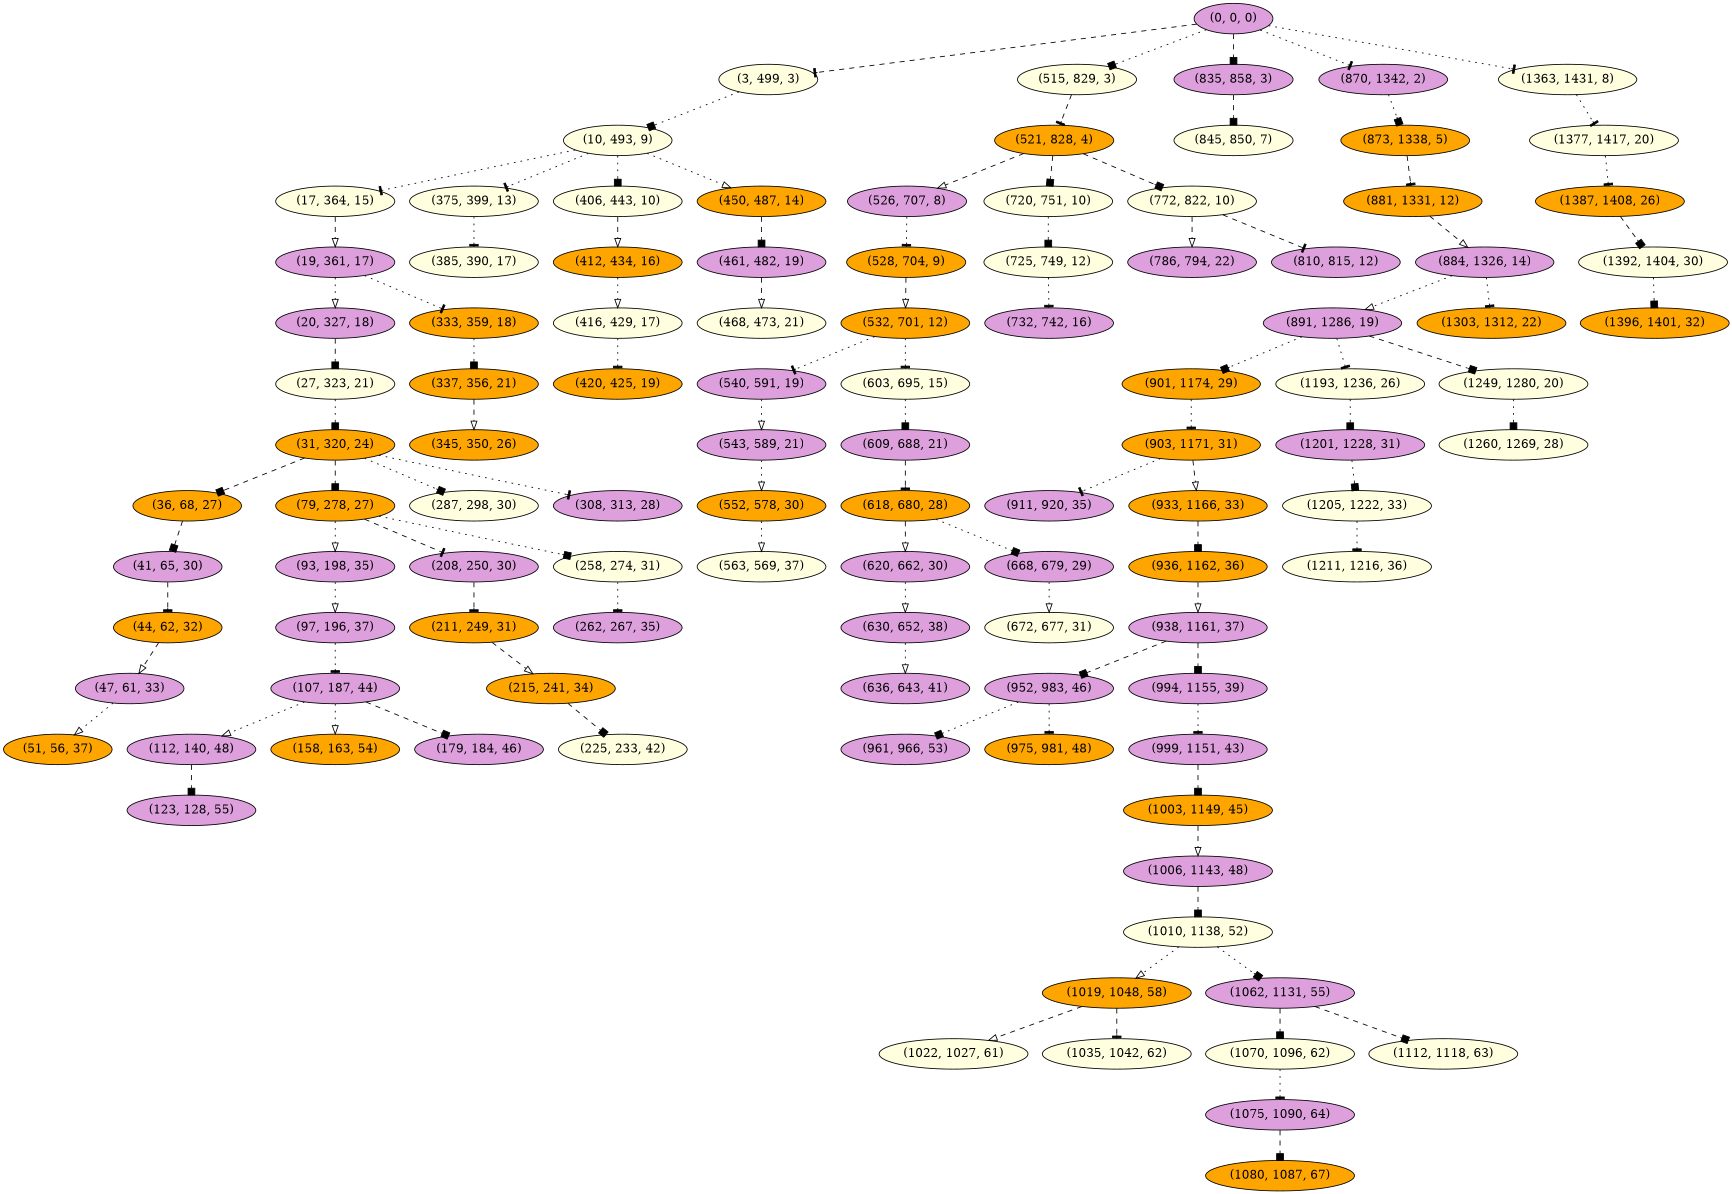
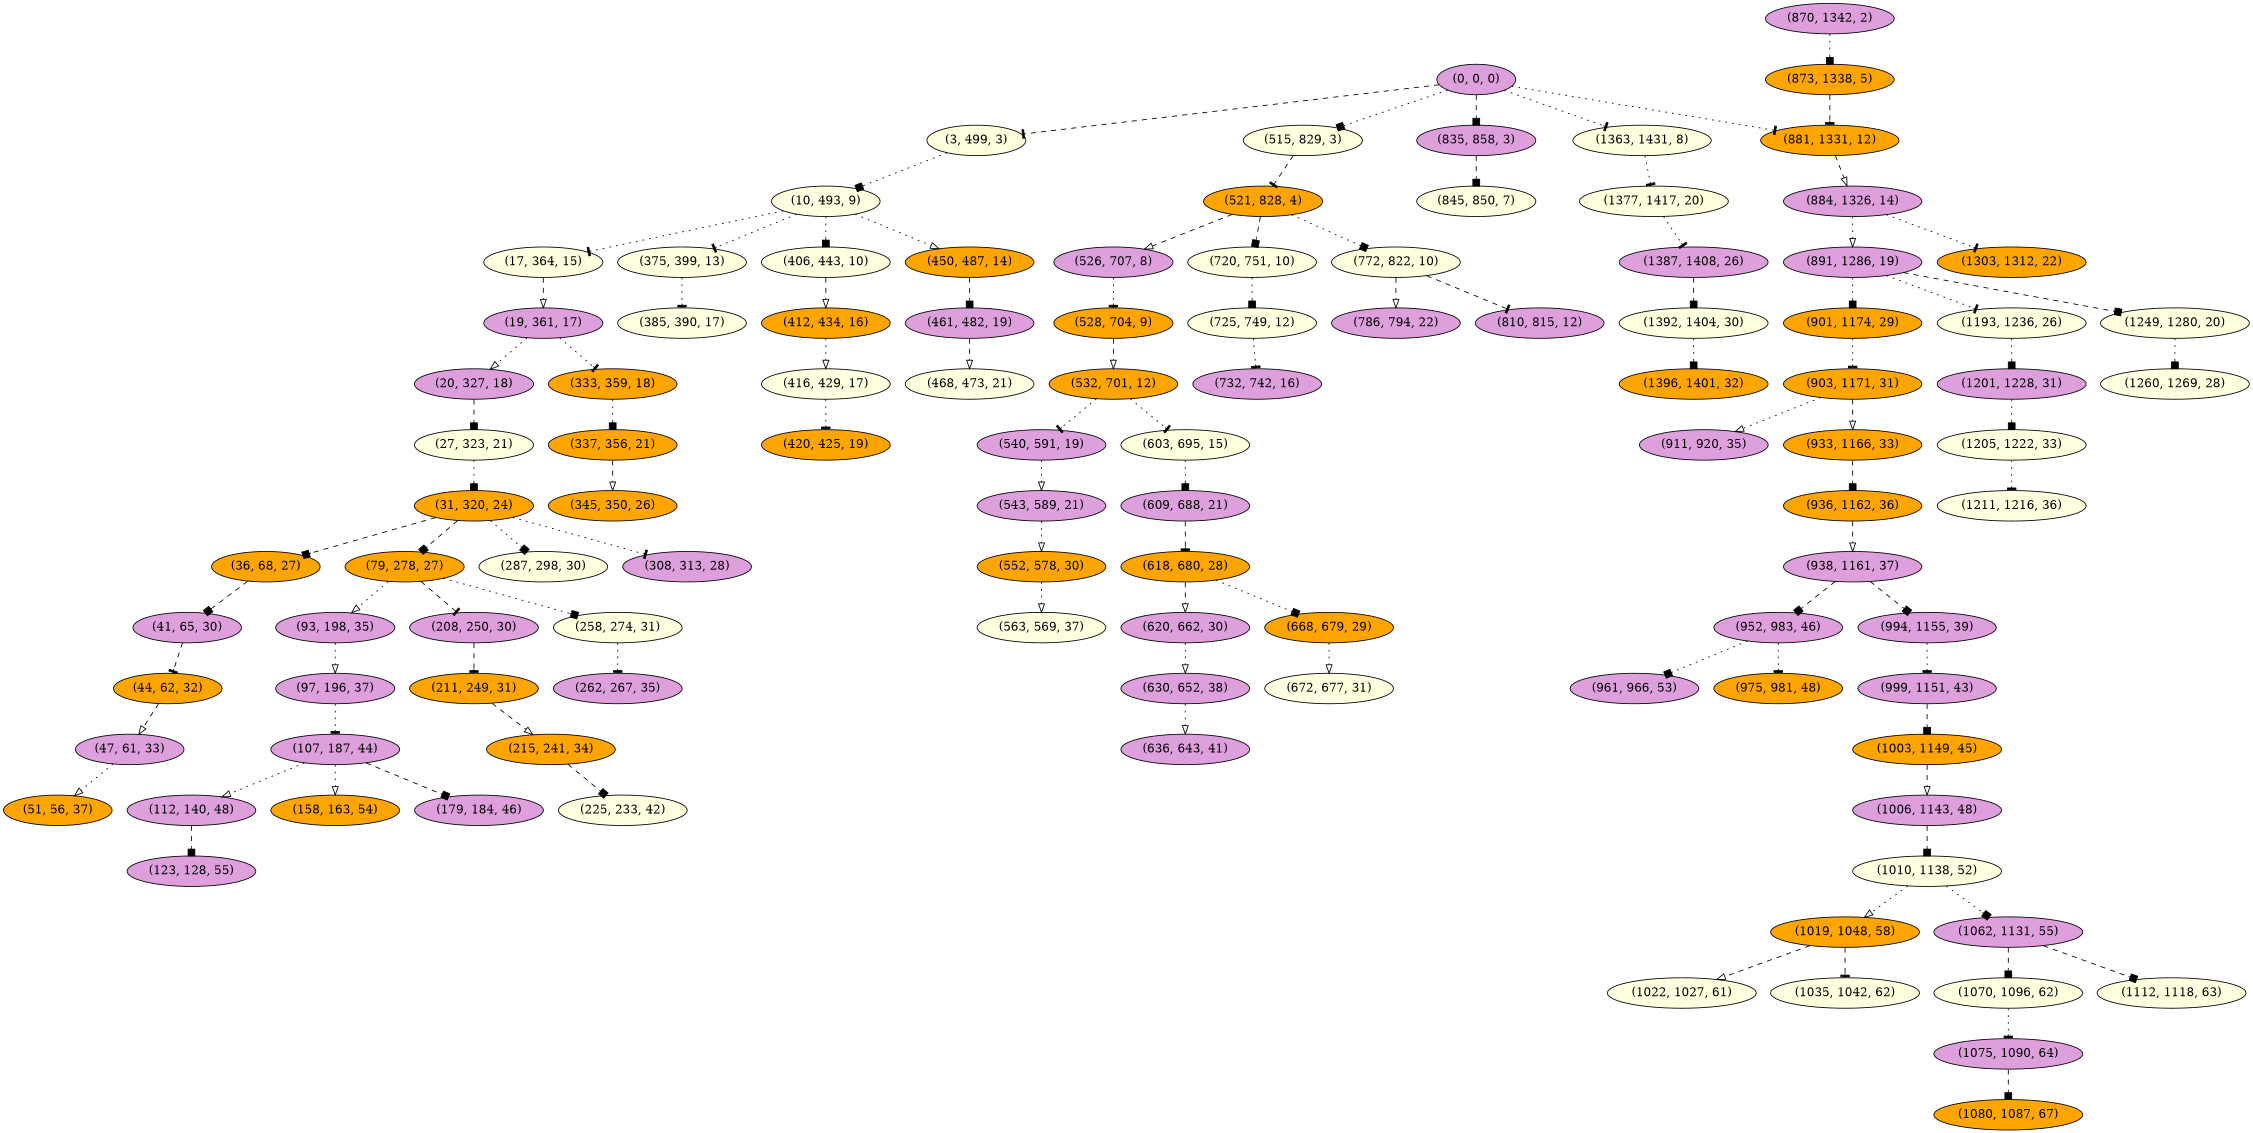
edge "(0, 0, 0)" -> "(870, 1342, 2)": now "(0, 0, 0)" -> "(881, 1331, 12)"
edge "(521, 828, 4)" -> "(772, 822, 10)": style dashed -> dotted
node "(1387, 1408, 26)": fillcolor orange -> plum
edge "(903, 1171, 31)" -> "(911, 920, 35)": arrowhead tee -> onormal
node "(668, 679, 29)": fillcolor plum -> orange
